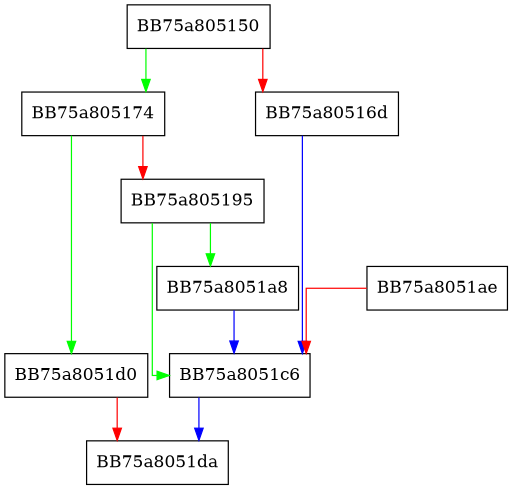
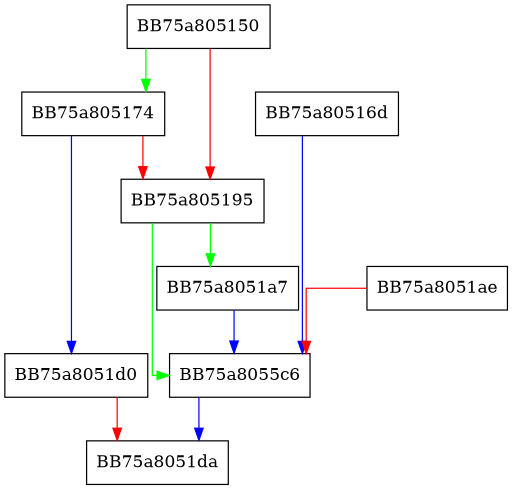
edge "BB75a805150" -> "BB75a80516d": now "BB75a805150" -> "BB75a805195"
edge "BB75a805174" -> "BB75a8051d0": color green -> blue
node "BB75a8051a8": label "BB75a8051a8" -> "BB75a8051a7"
node "BB75a8051c6": label "BB75a8051c6" -> "BB75a8055c6"
